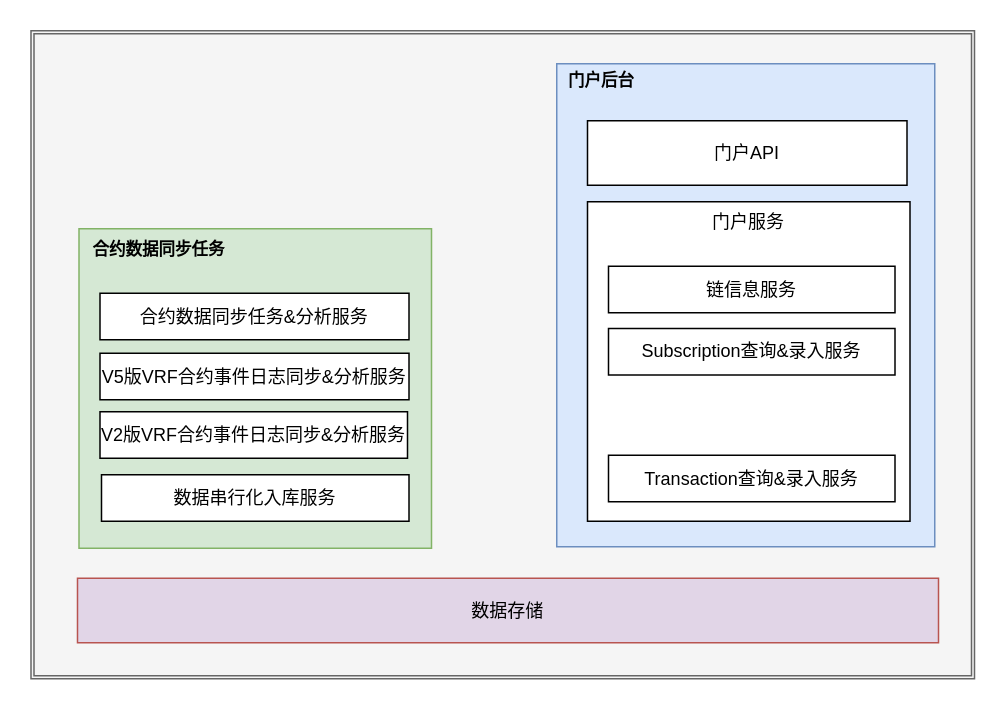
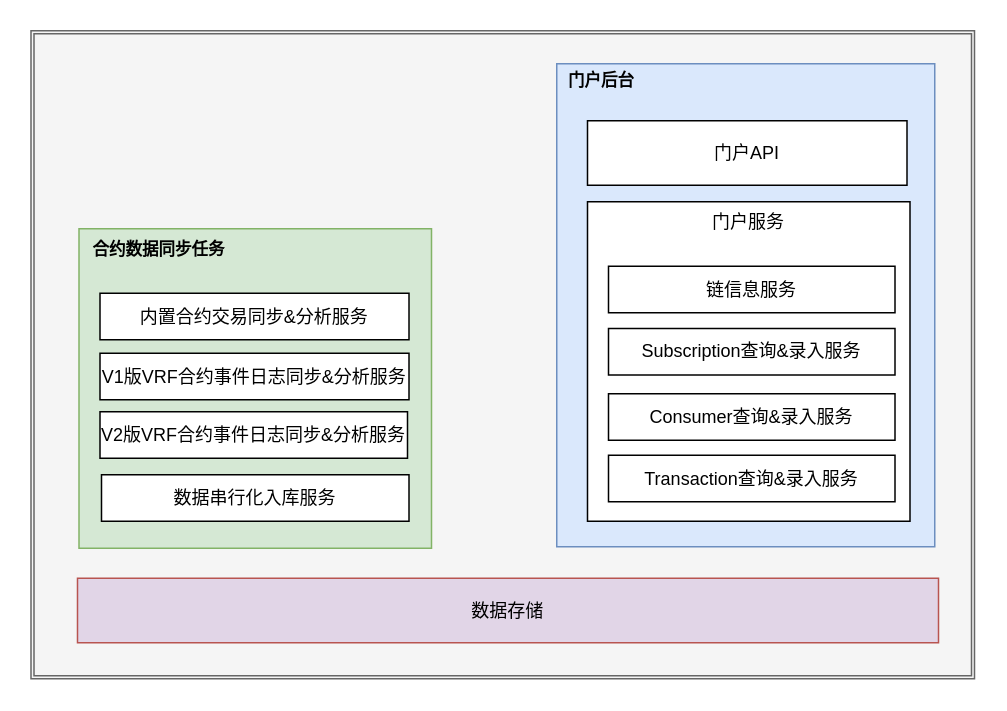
node "合约数据同步任务&分析服务": label "合约数据同步任务&分析服务" -> "内置合约交易同步&分析服务"
node "V5版VRF合约事件日志同步&分析服务": label "V5版VRF合约事件日志同步&分析服务" -> "V1版VRF合约事件日志同步&分析服务"
node "Consumer查询&录入服务": added
